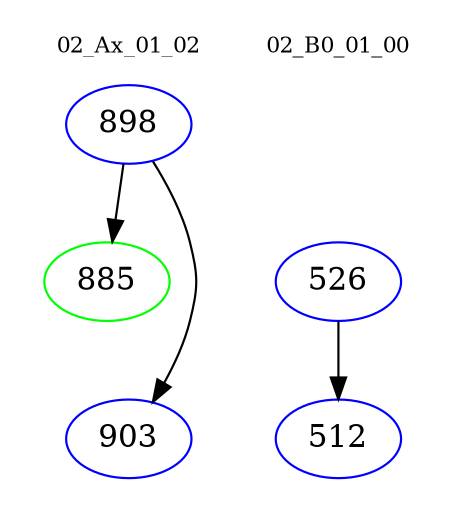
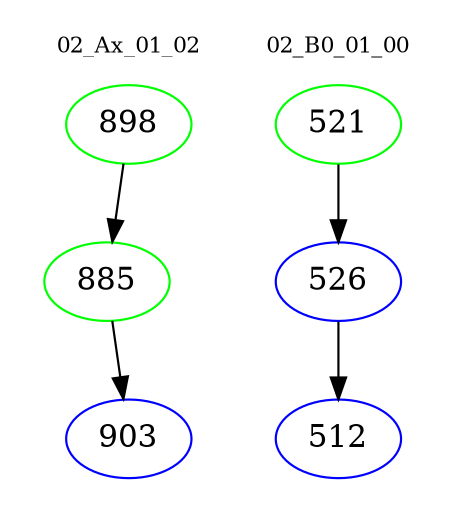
node "898": color blue -> green
node "521": added
edge "898" -> "903": now "885" -> "903"
